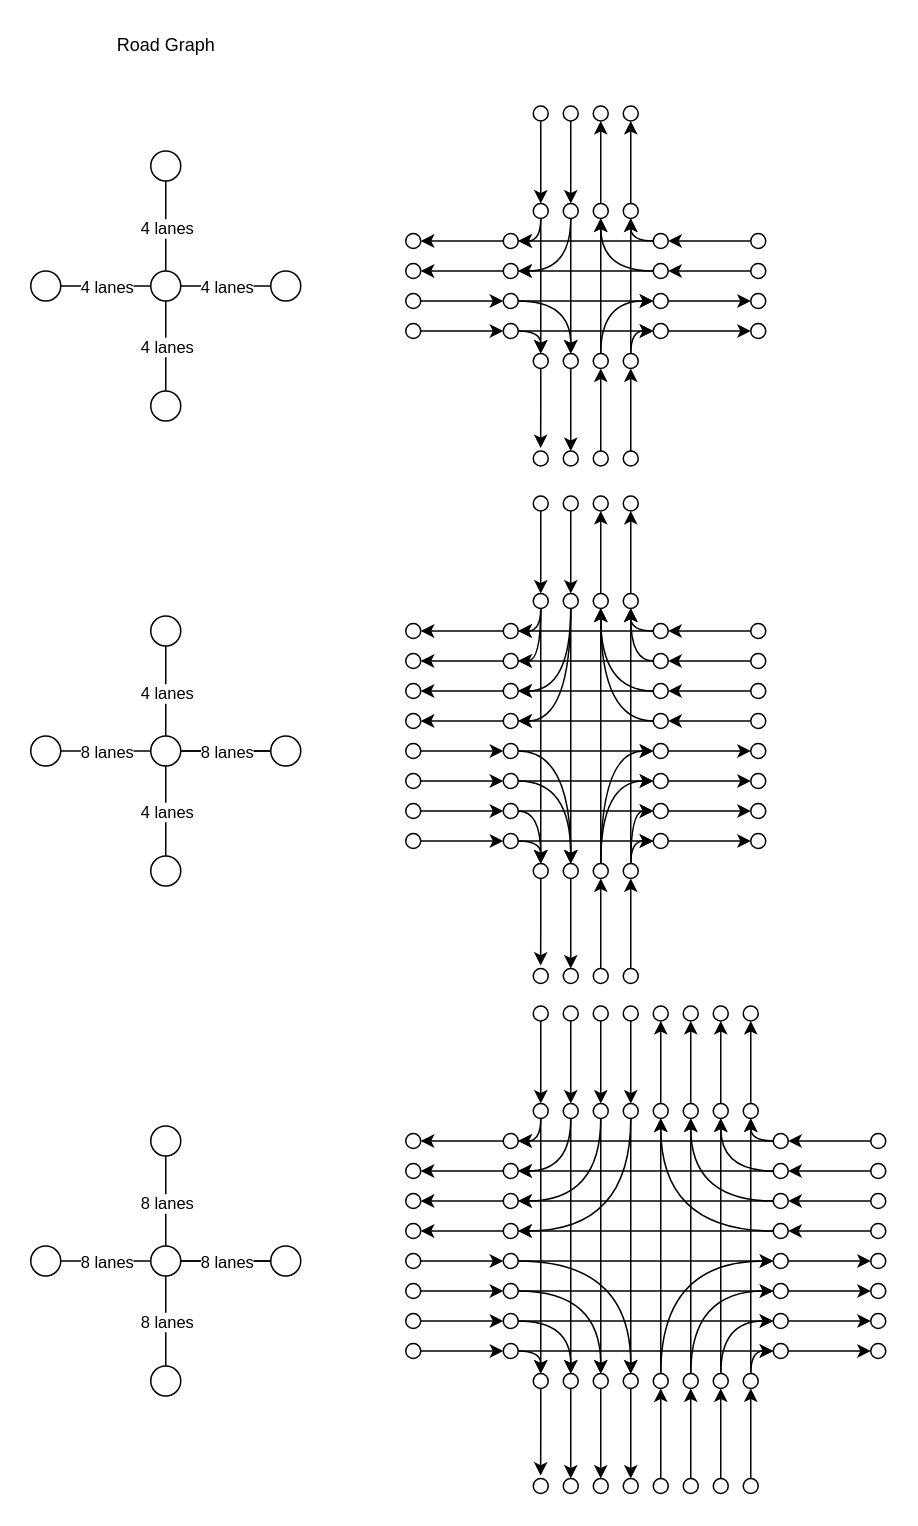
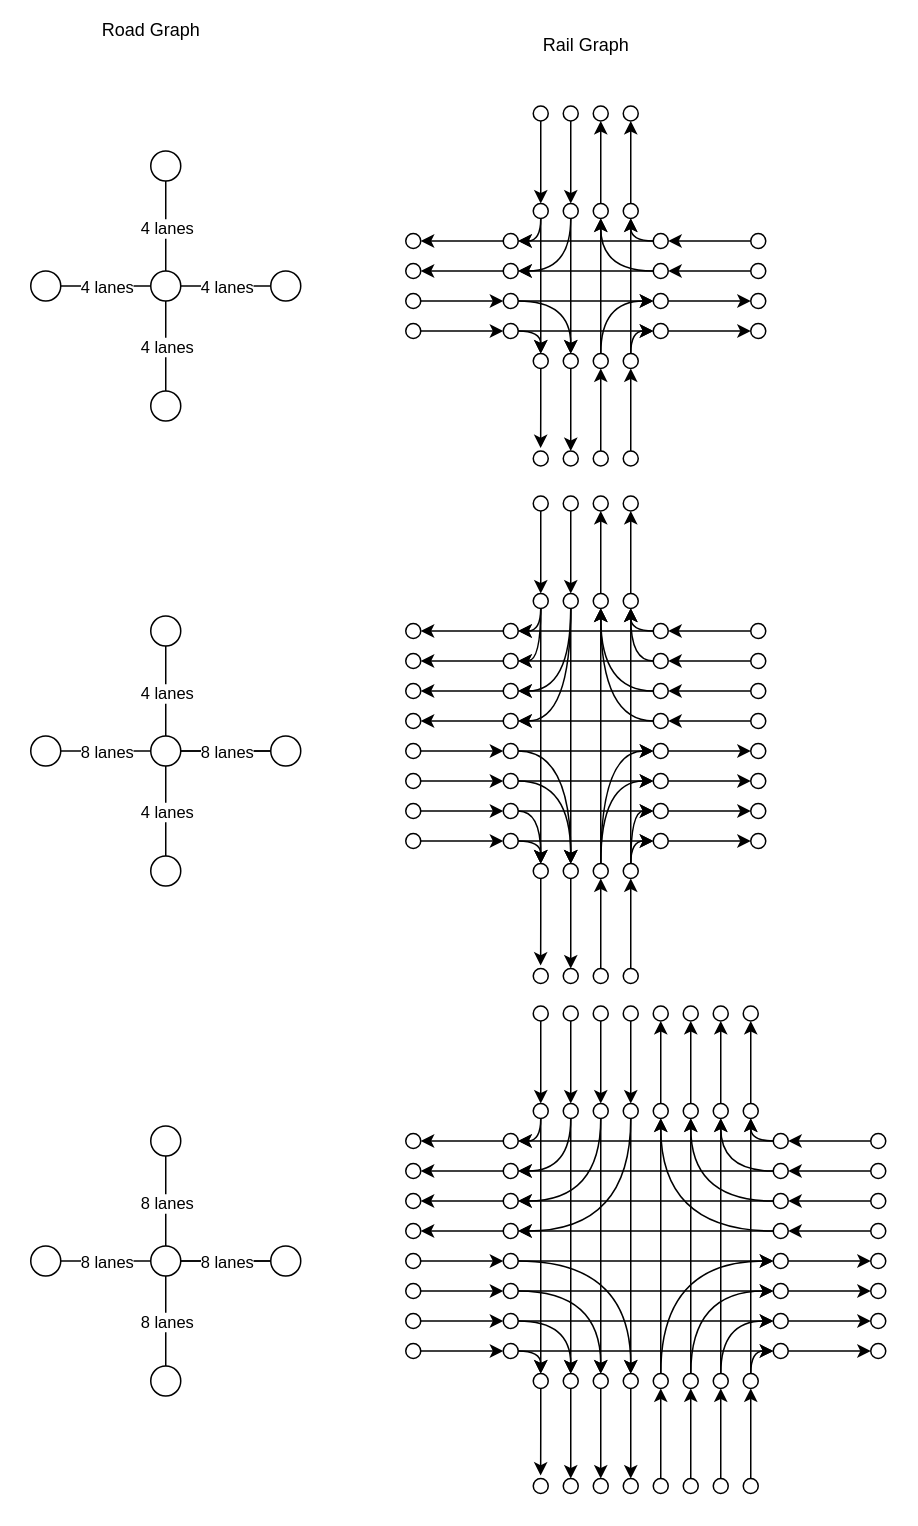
node "Road Graph": moved (166, 46) -> (151, 31)
node "Rail Graph": added
